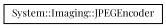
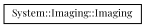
node "System::Imaging::JPEGEncoder": label "System::Imaging::JPEGEncoder" -> "System::Imaging::Imaging"
